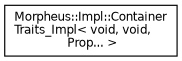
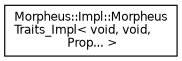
node "Morpheus::Impl::Container Traits_Impl< void, void, Prop... >": label "Morpheus::Impl::Container Traits_Impl< void, void, Prop... >" -> "Morpheus::Impl::Morpheus Traits_Impl< void, void, Prop... >"
